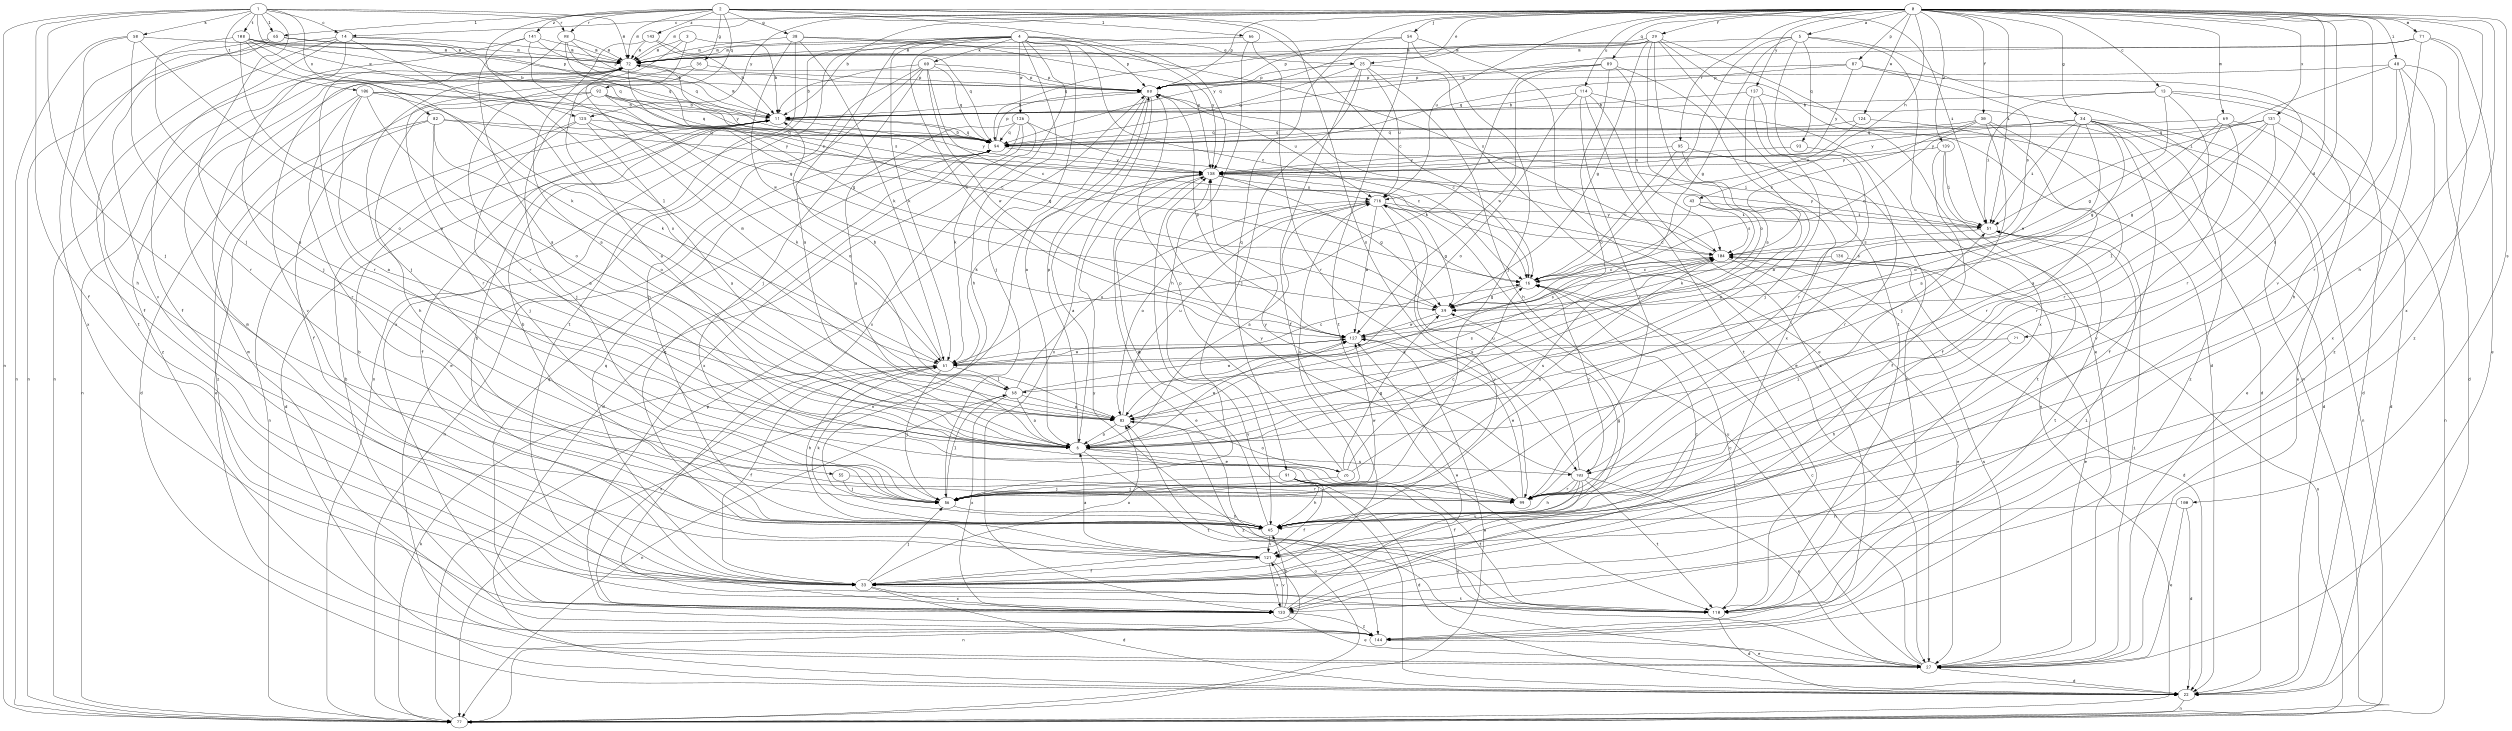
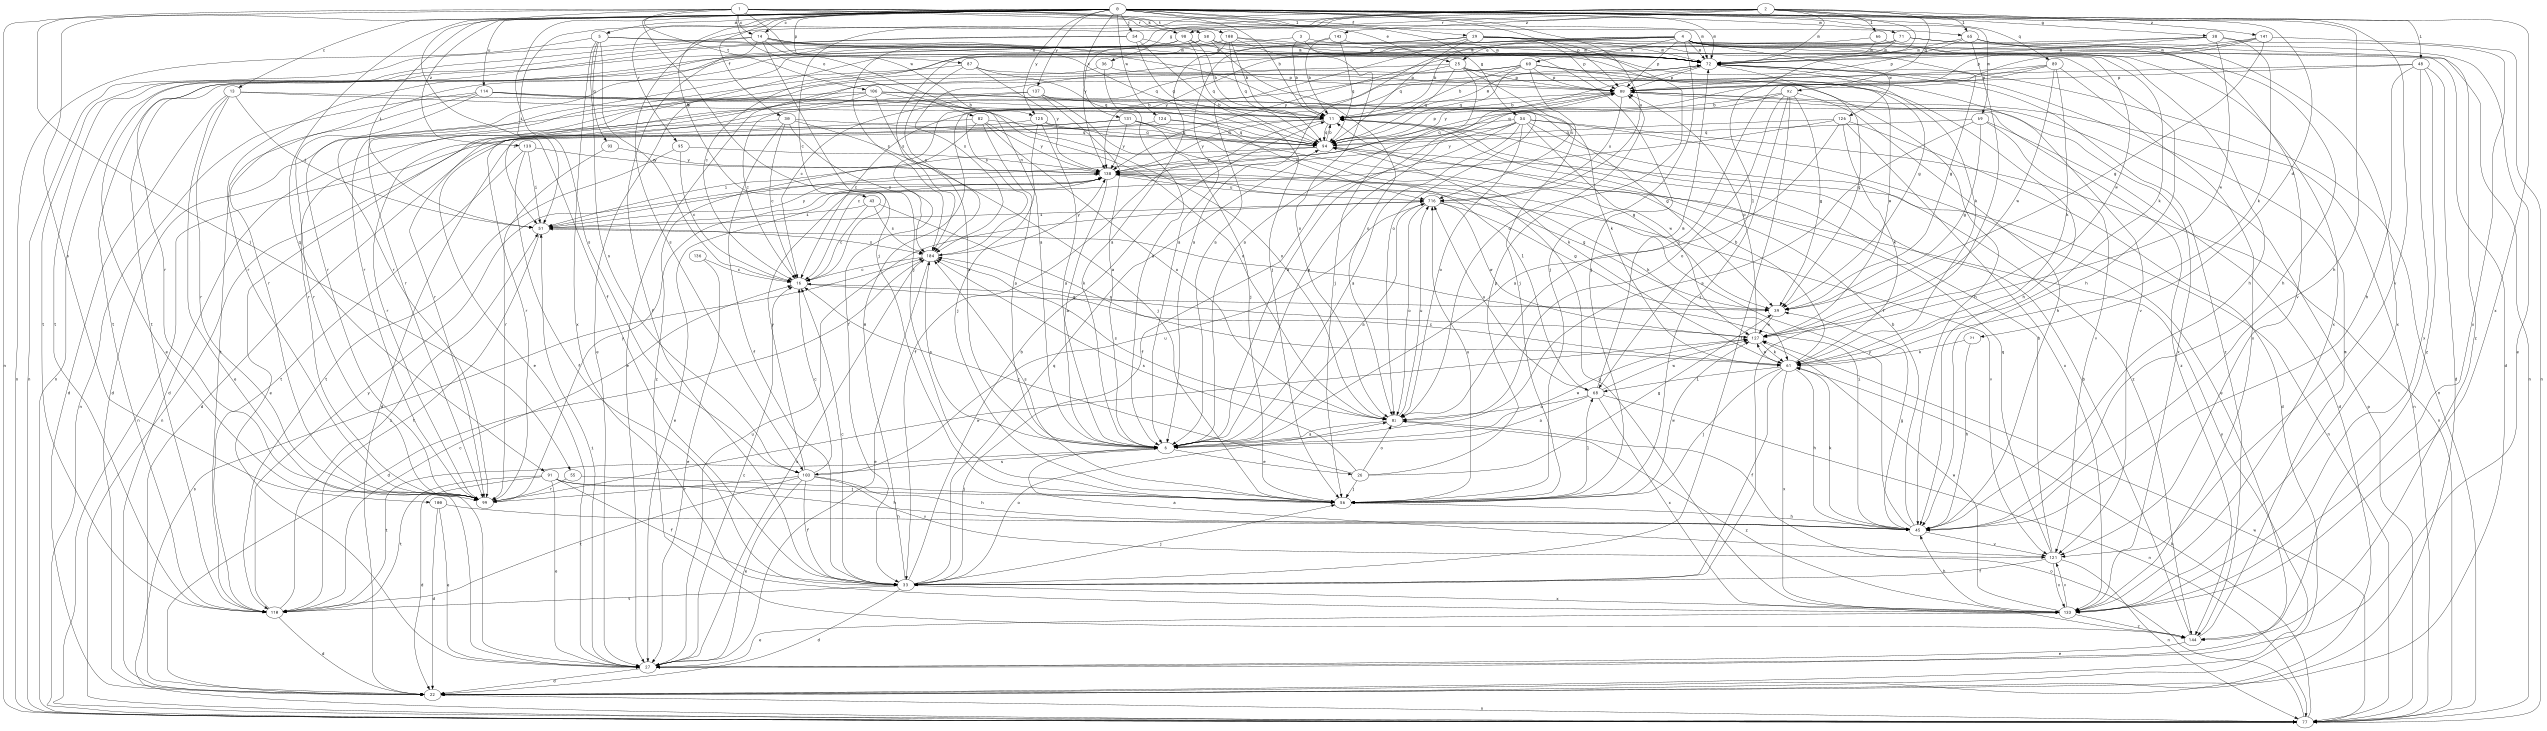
edge "95" -> "138": label "y" -> "n"
edge "95" -> "6": now "14" -> "6"
